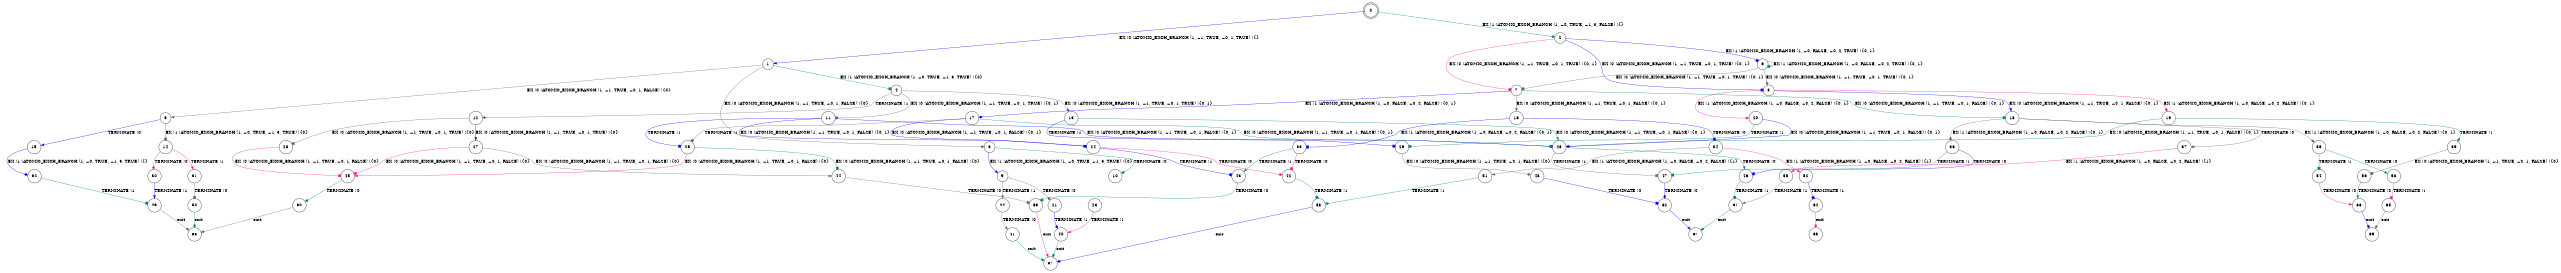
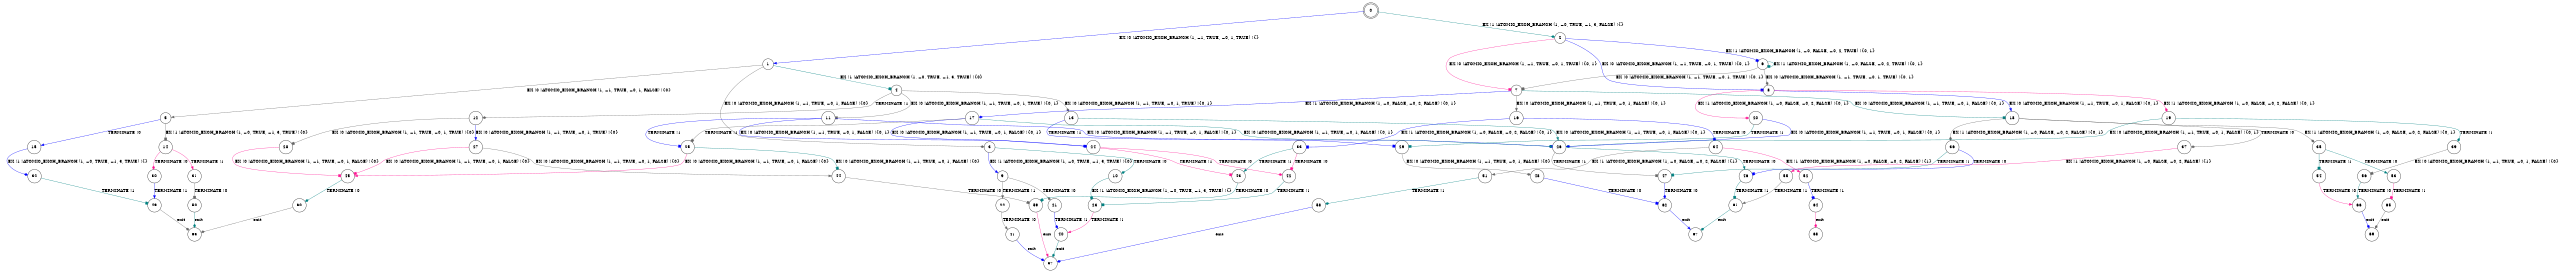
edge "24" -> "43": color blue -> deeppink
edge "10" -> "23": added, label "EX !1 !ATOMIC_EXCH_BRANCH (1, +0, TRUE, +1, 3, TRUE) !{}"
edge "42" -> "58": now "42" -> "23"
edge "41" -> "57": color teal -> blue
